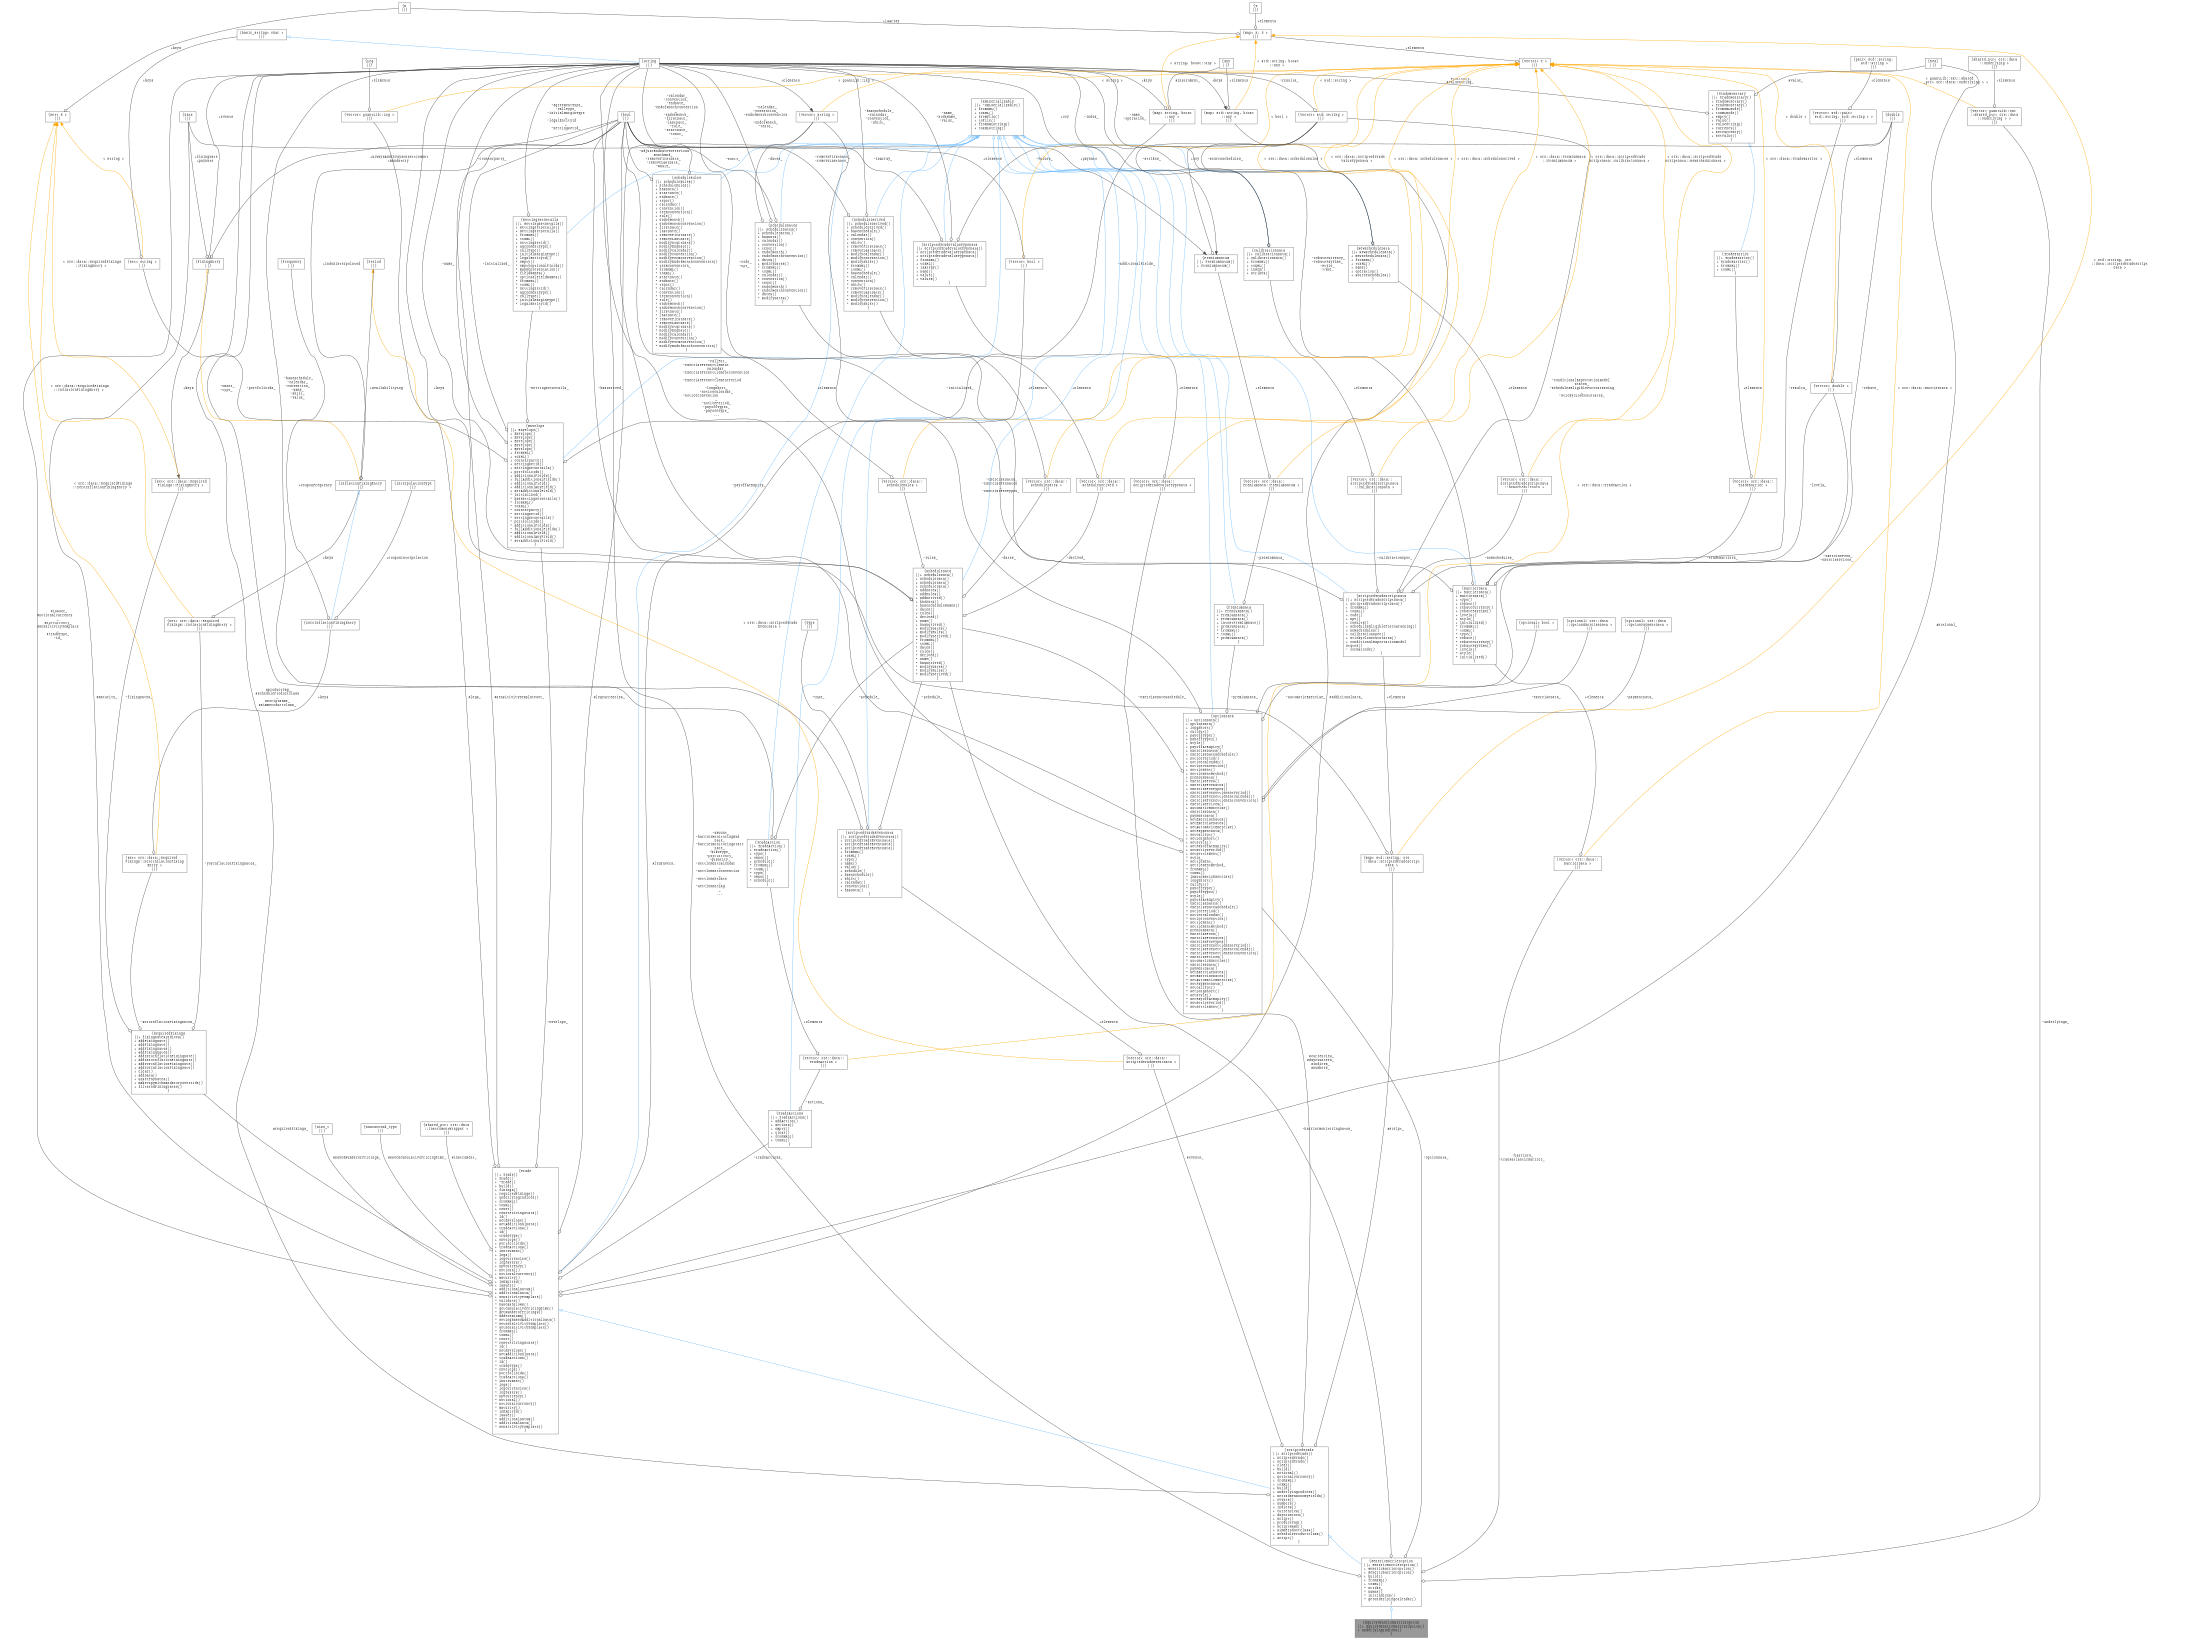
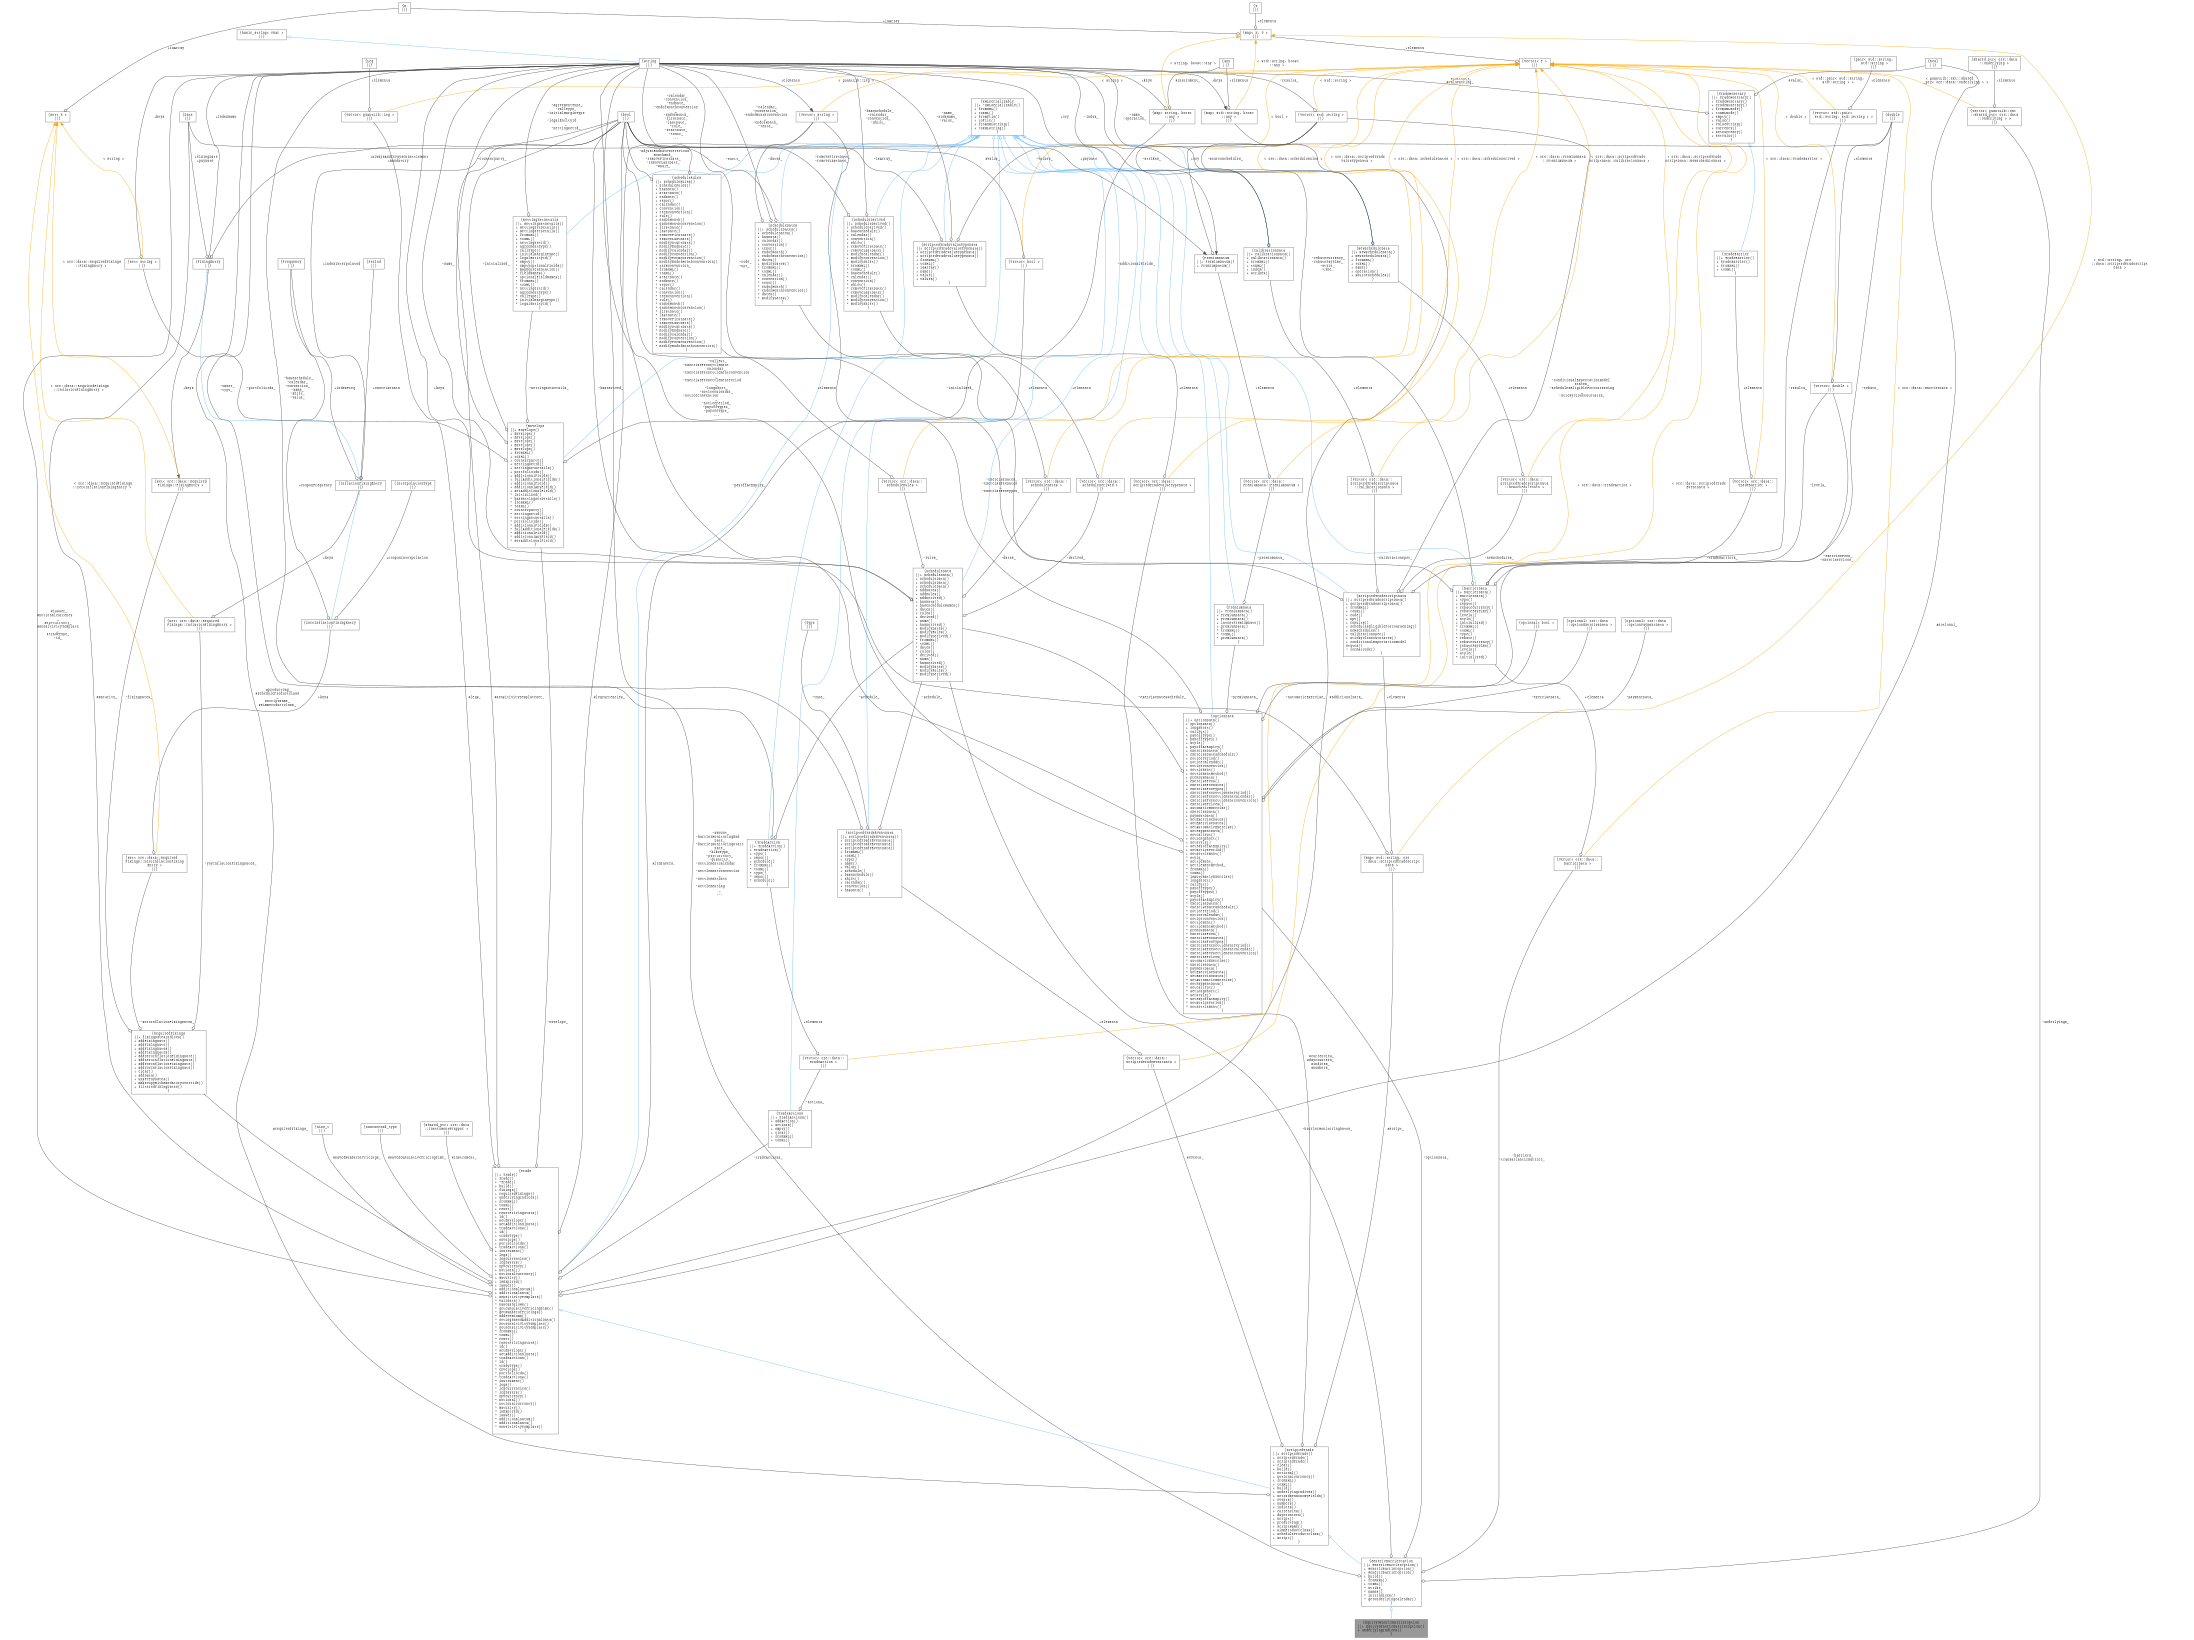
edge "{K ||}" -> "{set< K > ||}": label " +keys" -> " +isArray"
edge "{vector< std::pair< std::string, std::string > > ||}" -> "{vector< T > ||}": added, label "< std::pair< std::string, std::string > >"
edge "{basic_string< Char > ||}" -> "{set< string > ||}": now "{string ||}" -> "{set< string > ||}"
edge "{string ||}" -> "{FixingEntry ||}": label " +events" -> " +indexName"
edge "{bool ||}" -> "{vector< bool > ||}": label " +elements" -> " #value_"
edge "{Frequency ||}" -> "{InflationFixingEntry ||}": added, label "+indexFreq"
edge "{Period ||}" -> "{InflationFixingEntry ||}": label " +availabilityLeg" -> " +exerciseData"
edge "{InflationFixingEntry ||}" -> "{FixingEntry ||}": color orange -> steelblue1
edge "{vector< ore::data:: ScriptedTradeEventData > ||}" -> "{Period ||}": now "{vector< ore::data:: ScriptedTradeEventData > ||}" -> "{vector< T > ||}"
